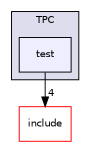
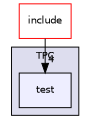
edge "test" -> "include": reversed
